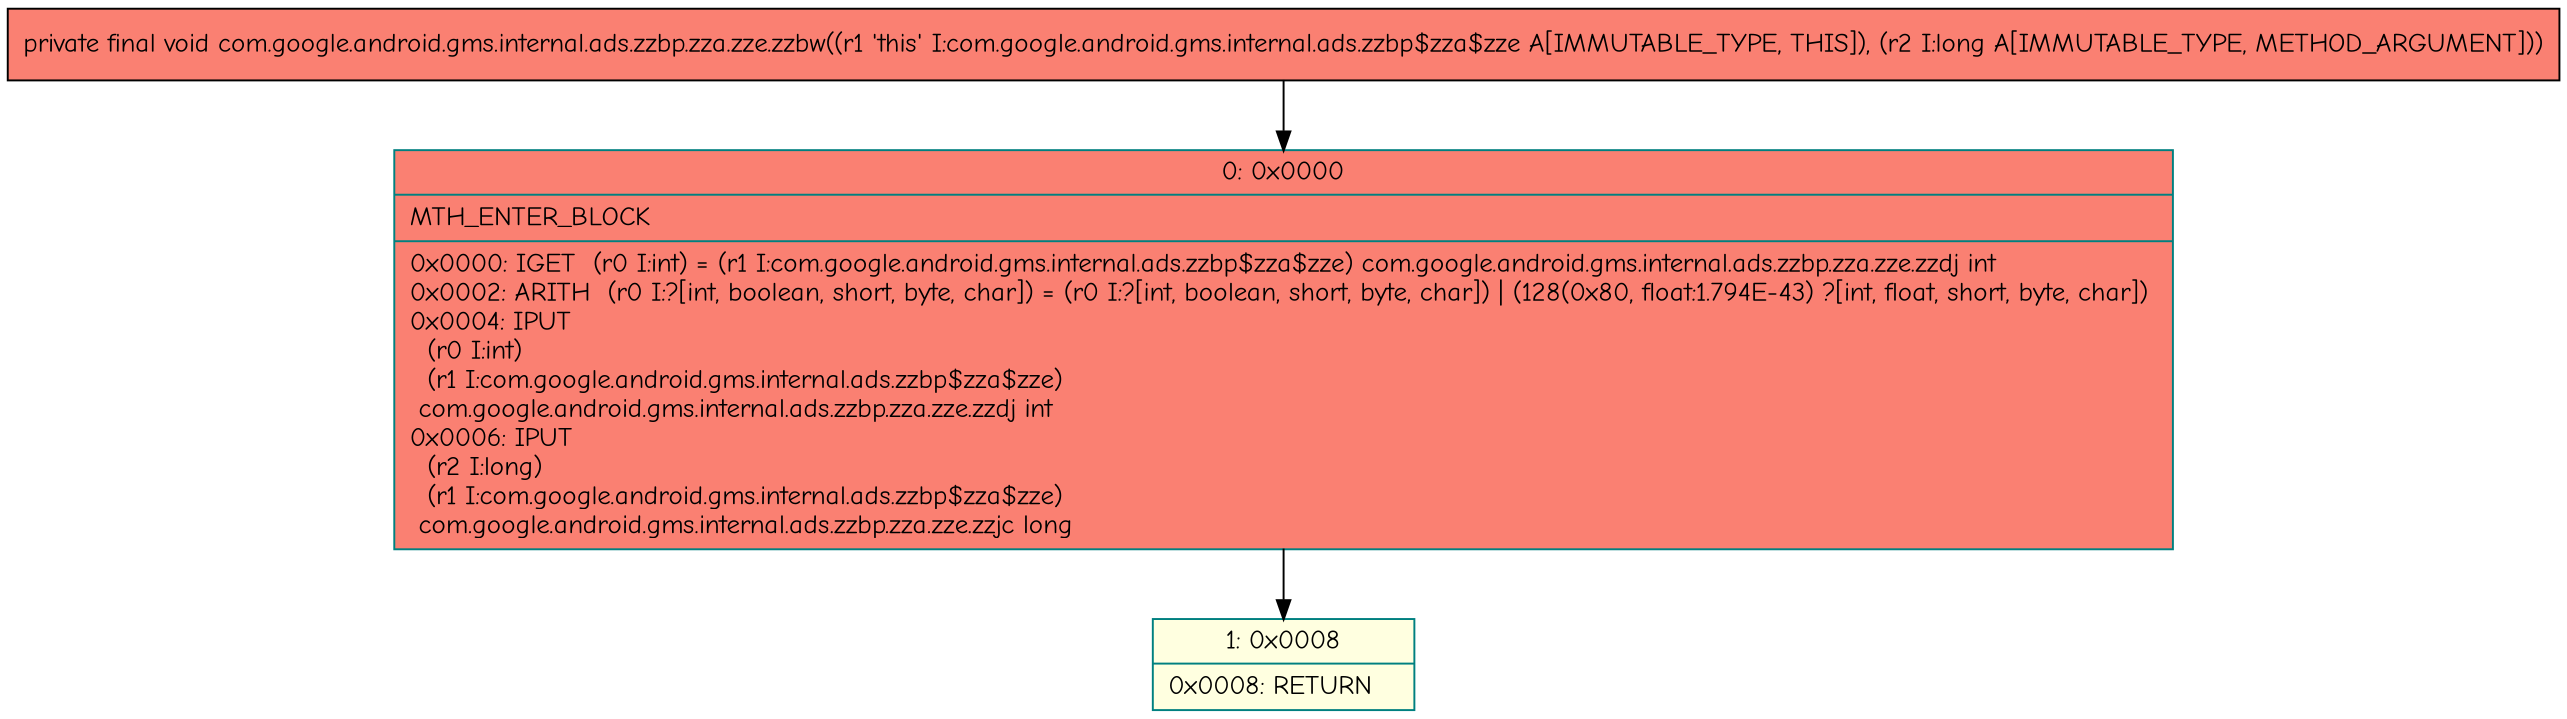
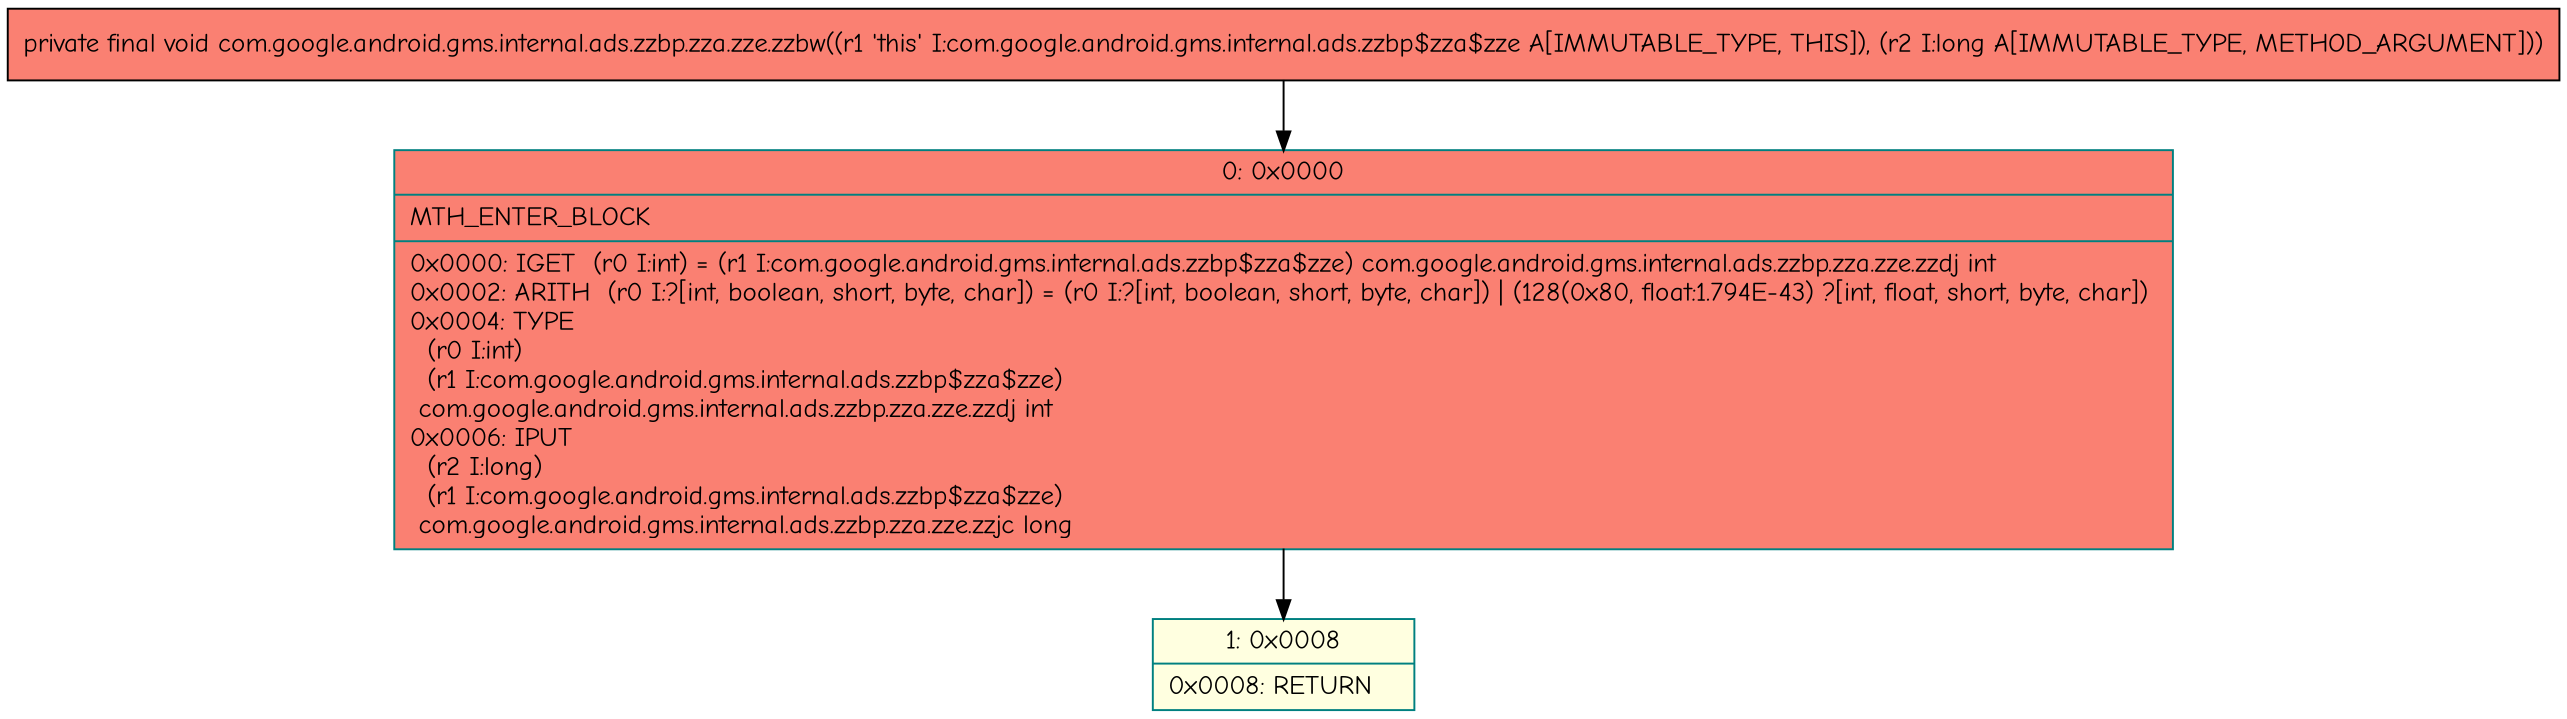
node "0: 0x0000": text "0x0004: IPUT" -> "0x0004: TYPE"
